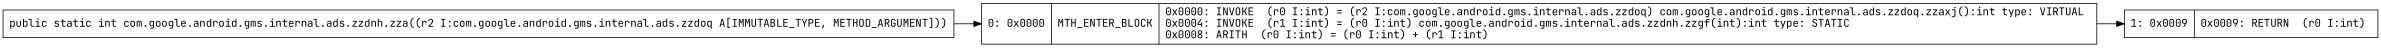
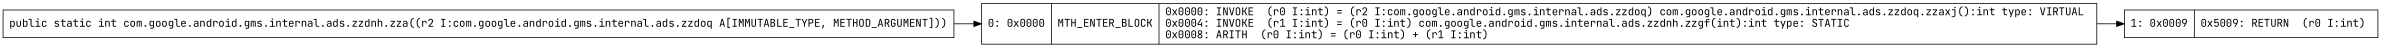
node "1: 0x0009": text "0x0009: RETURN  (r0 I:int)" -> "0x5009: RETURN  (r0 I:int)"
